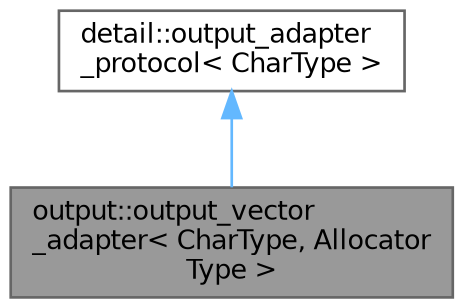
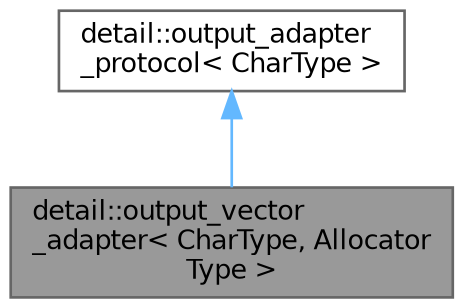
node "output::output_vector _adapter< CharType, Allocator Type >": label "output::output_vector _adapter< CharType, Allocator Type >" -> "detail::output_vector _adapter< CharType, Allocator Type >"
